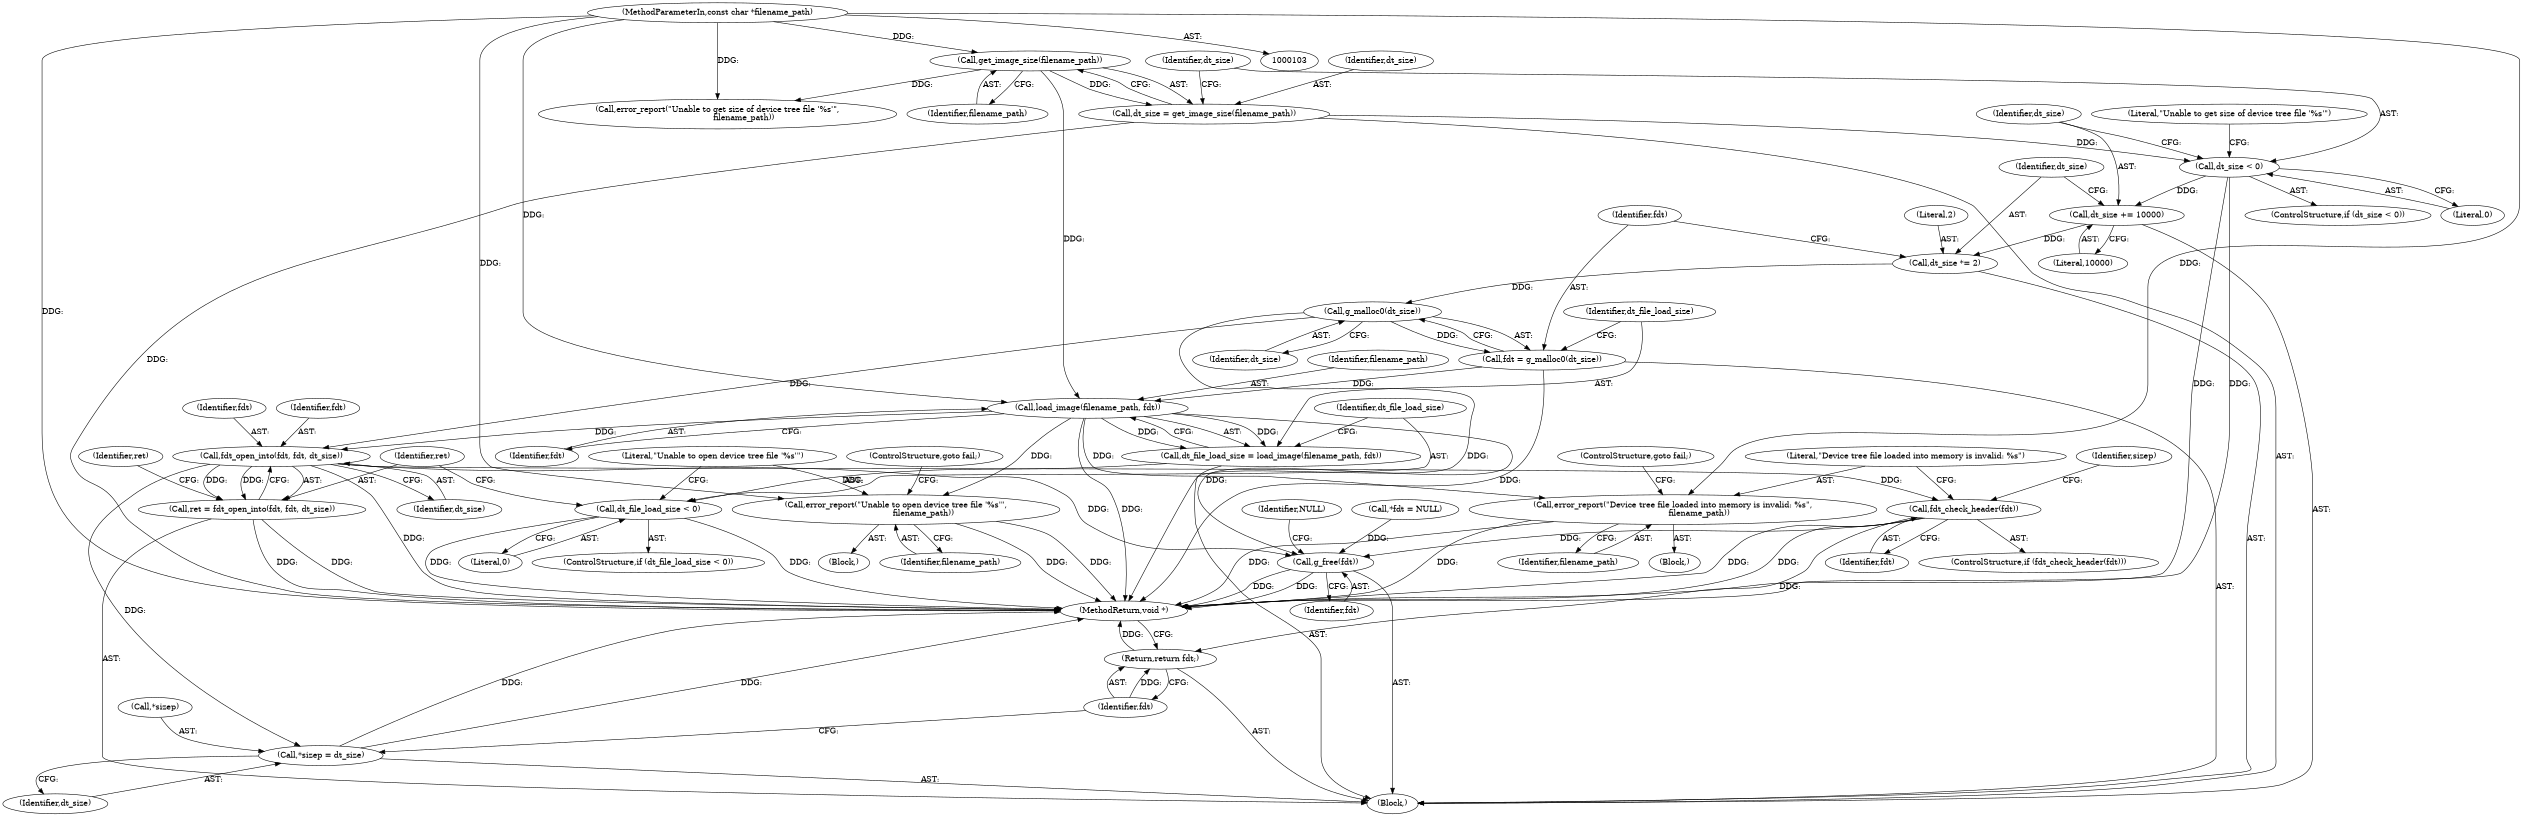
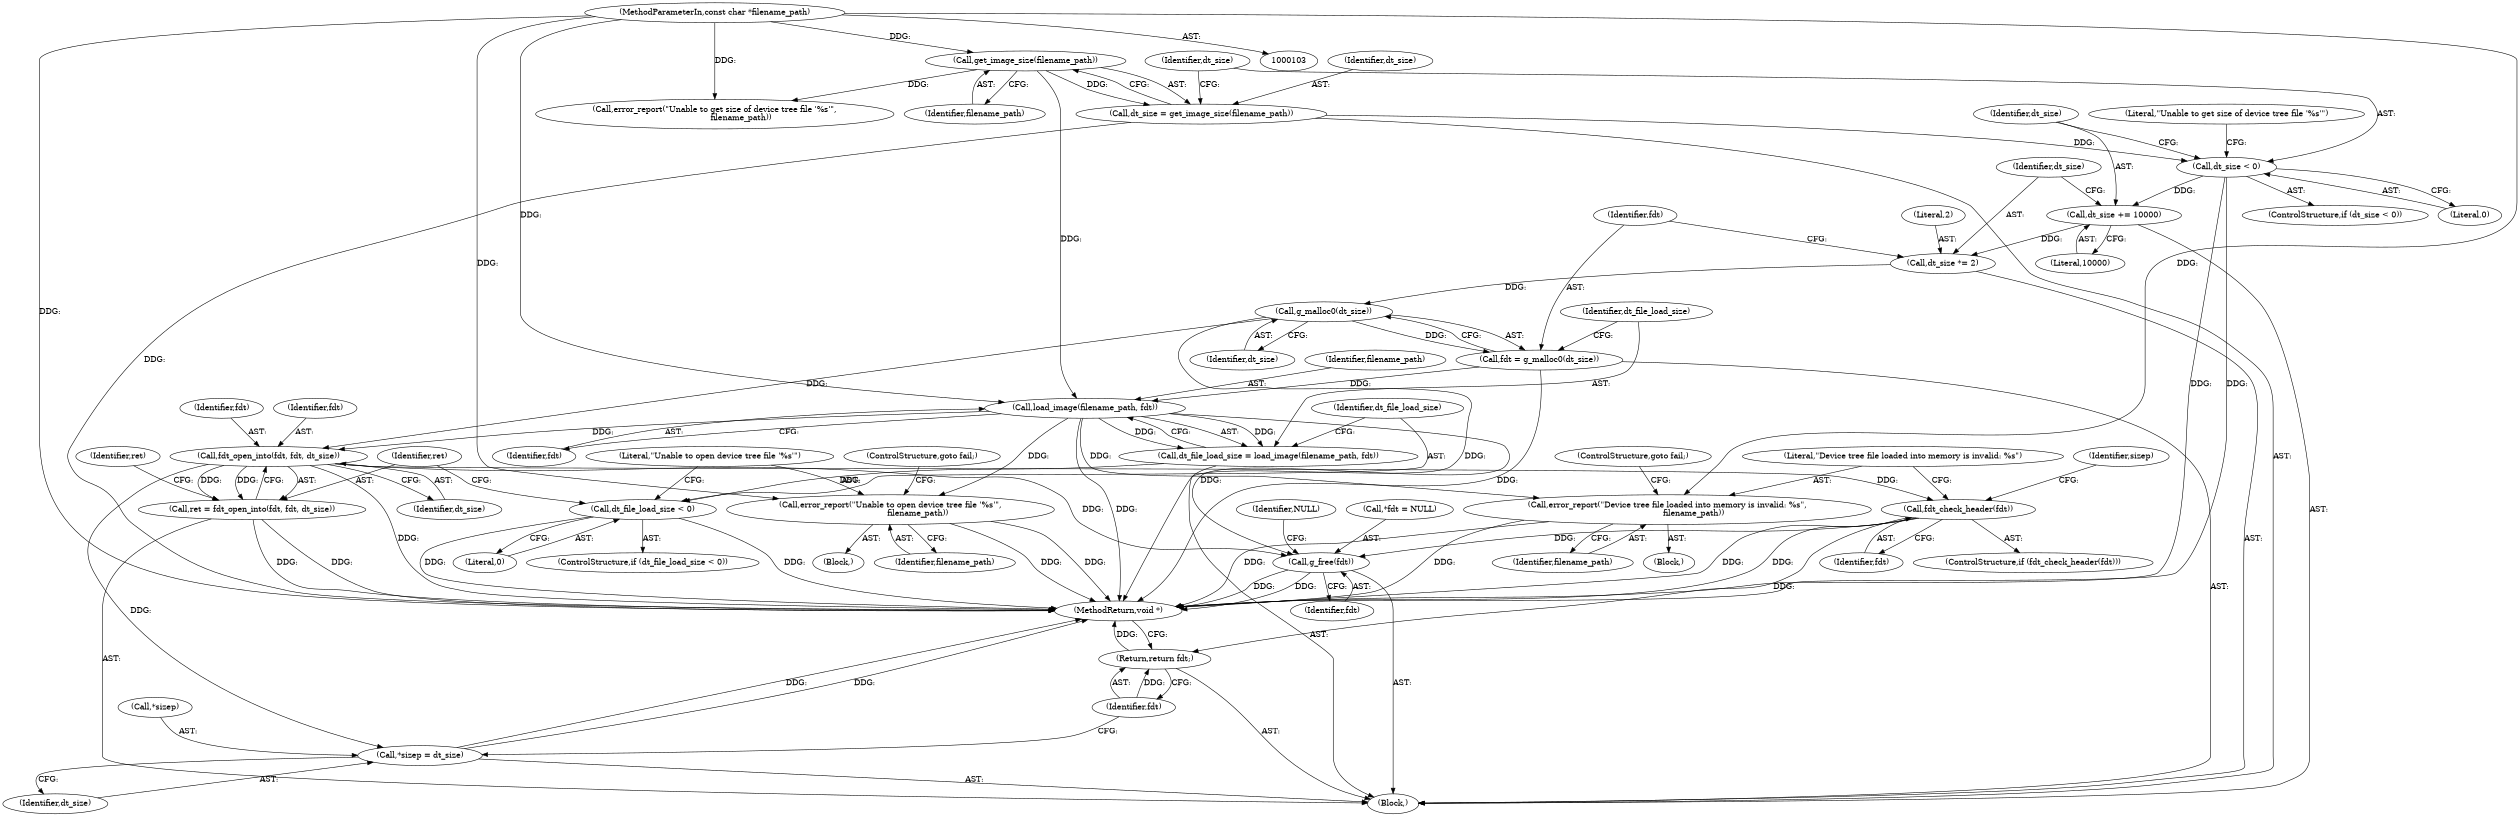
edge "(Call,*fdt = NULL)" -> "(Call,g_free(fdt))": label "DDG: " -> "AST: "
